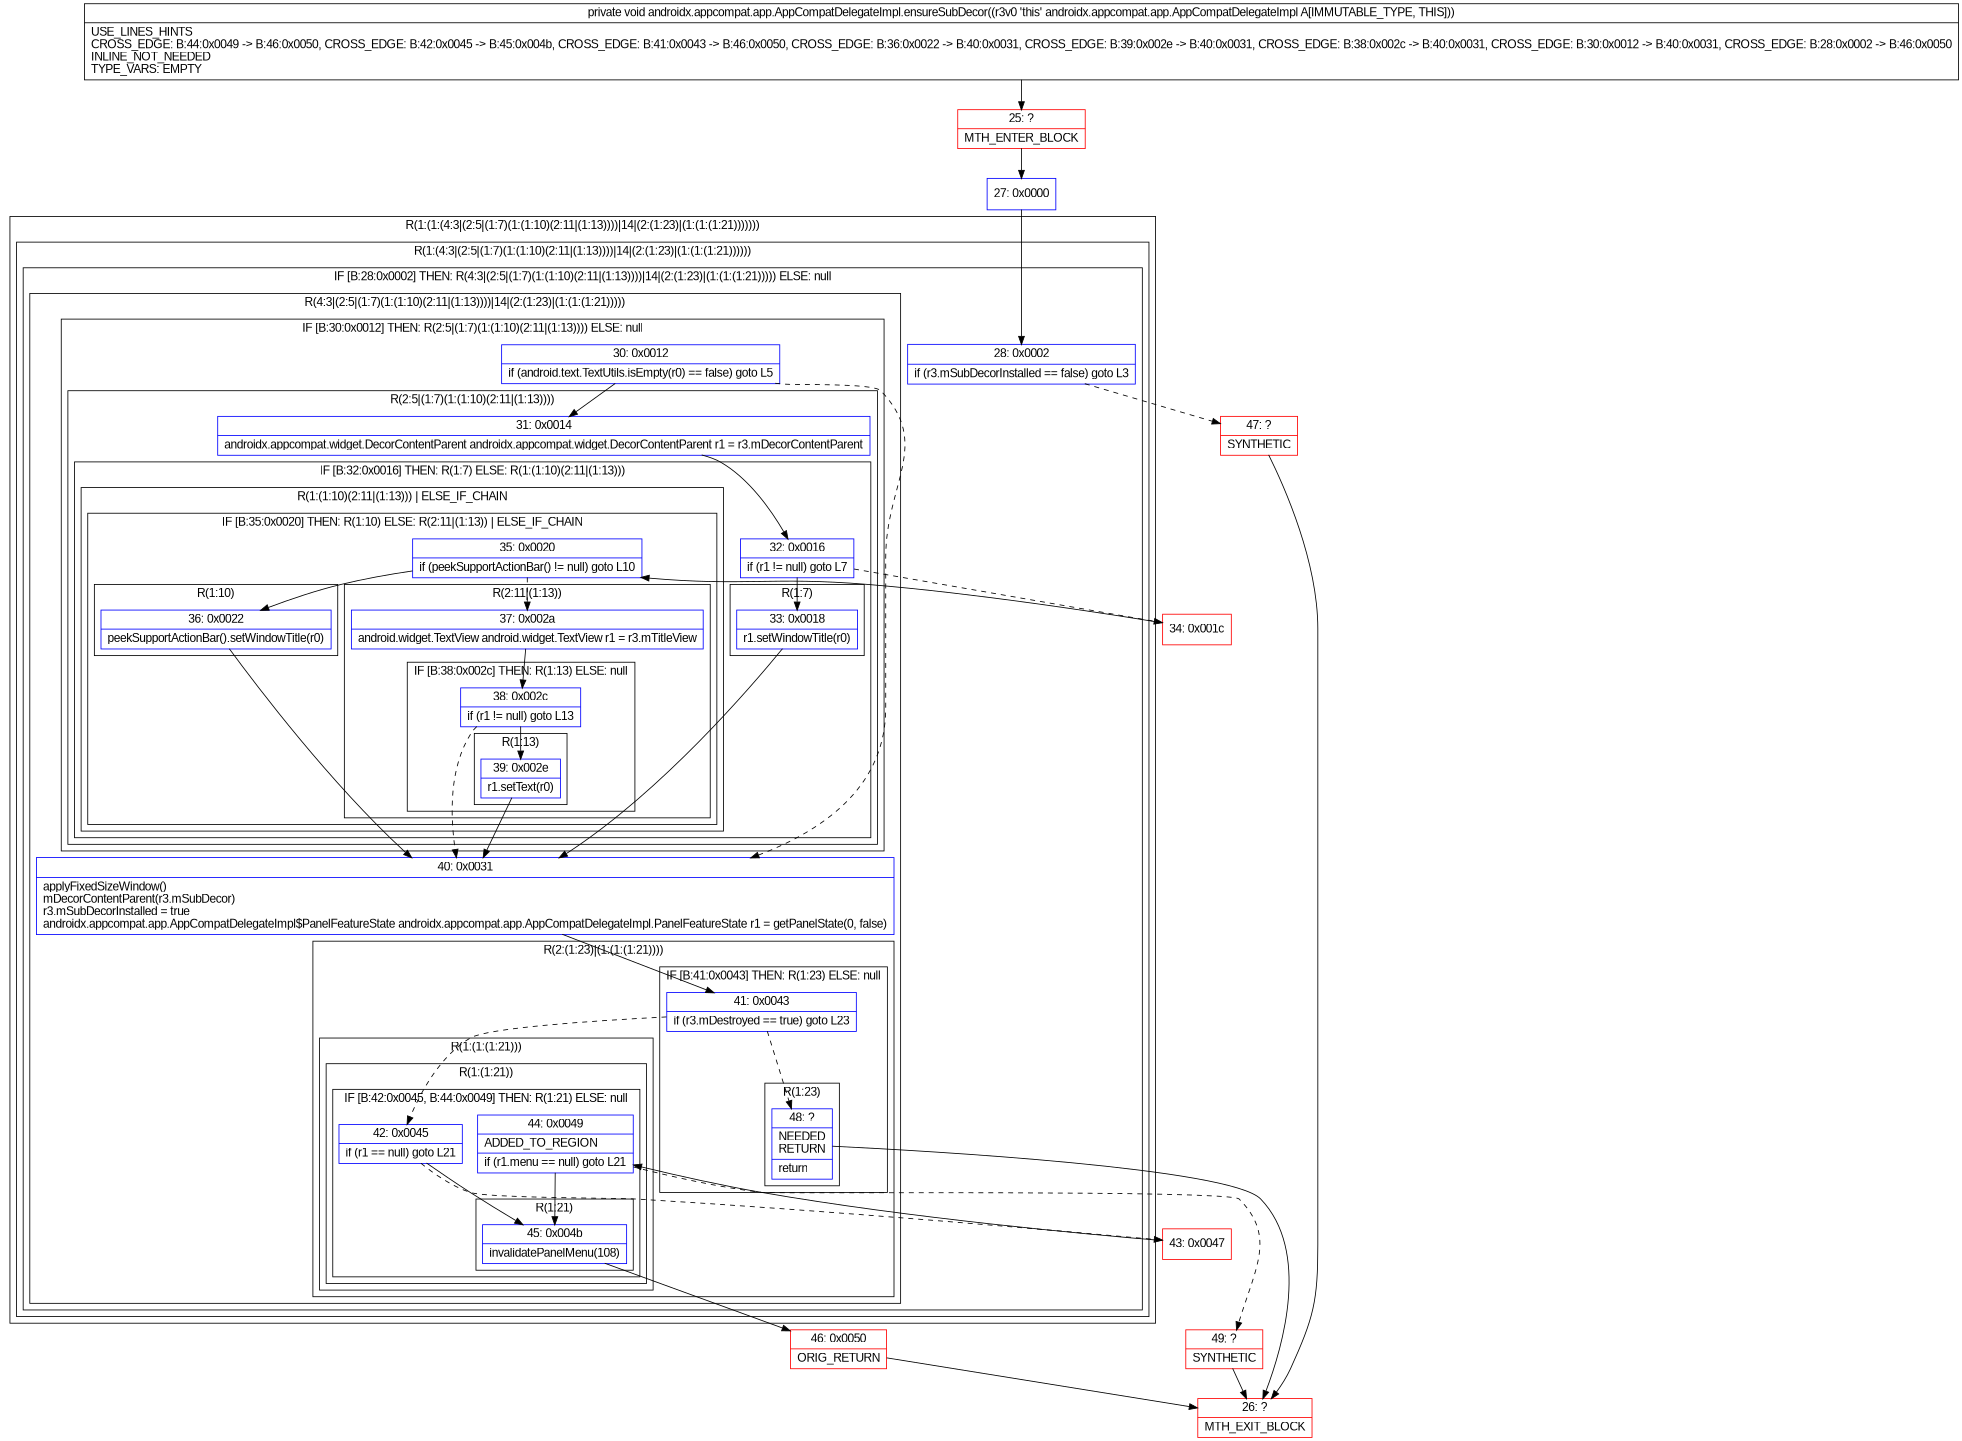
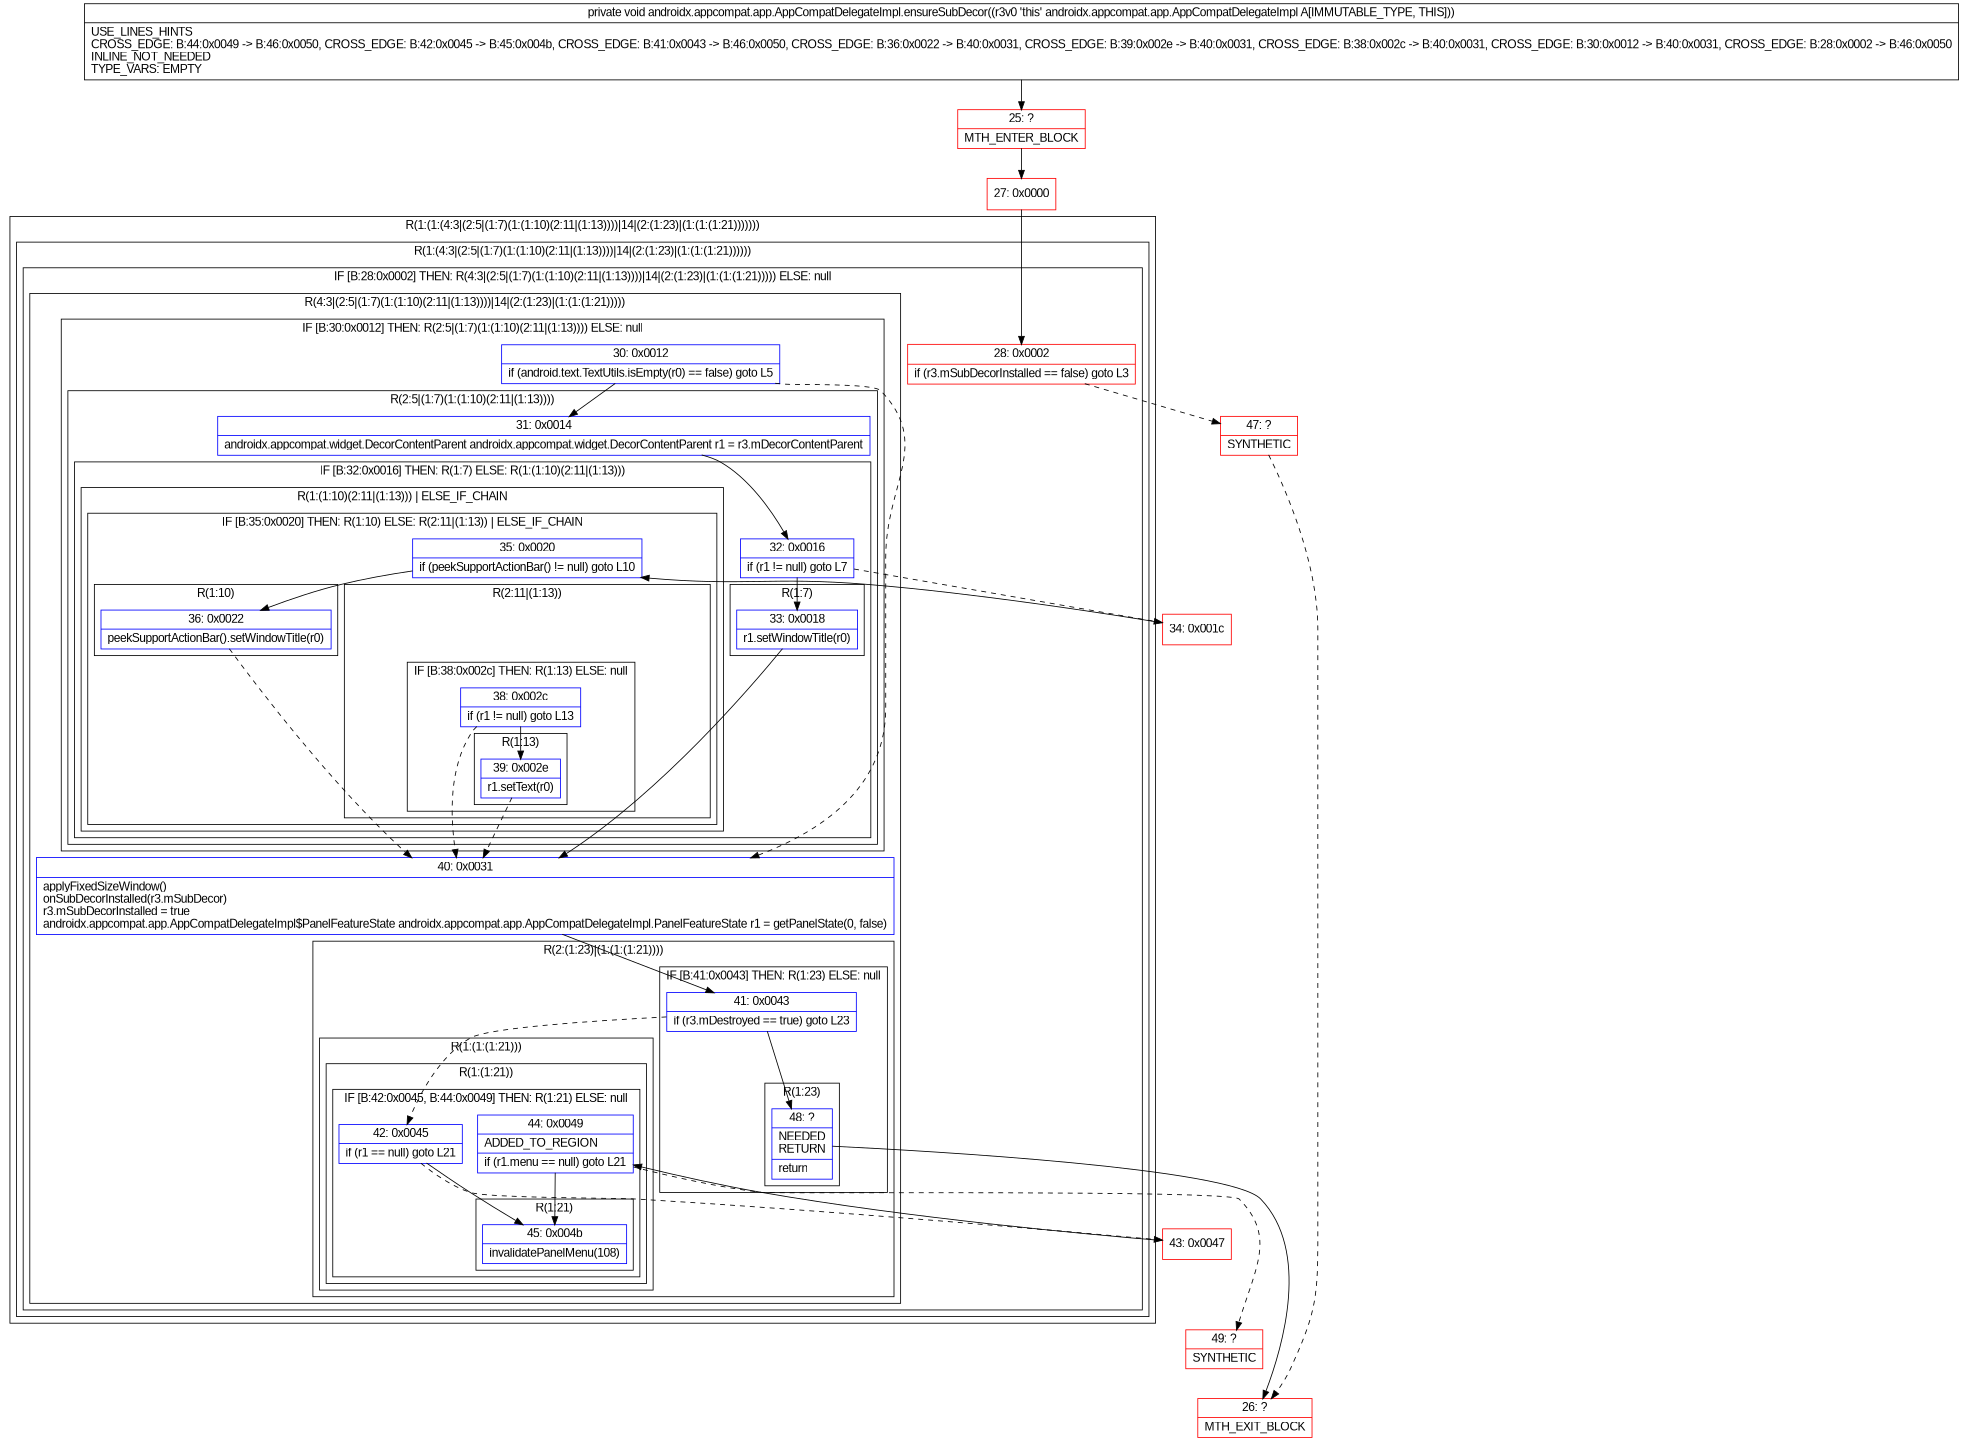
node "27: 0x0000": color blue -> red
node "28: 0x0002": color blue -> red
node "37: 0x002a": removed
edge "36: 0x0022" -> "40: 0x0031": style solid -> dashed
edge "39: 0x002e" -> "40: 0x0031": style solid -> dashed
node "40: 0x0031": text "mDecorContentParent(r3.mSubDecor)" -> "onSubDecorInstalled(r3.mSubDecor)"
edge "47: ?" -> "26: ?": style solid -> dashed
edge "41: 0x0043" -> "48: ?": style dashed -> solid
node "46: 0x0050": removed
edge "49: ?" -> "26: ?": removed
